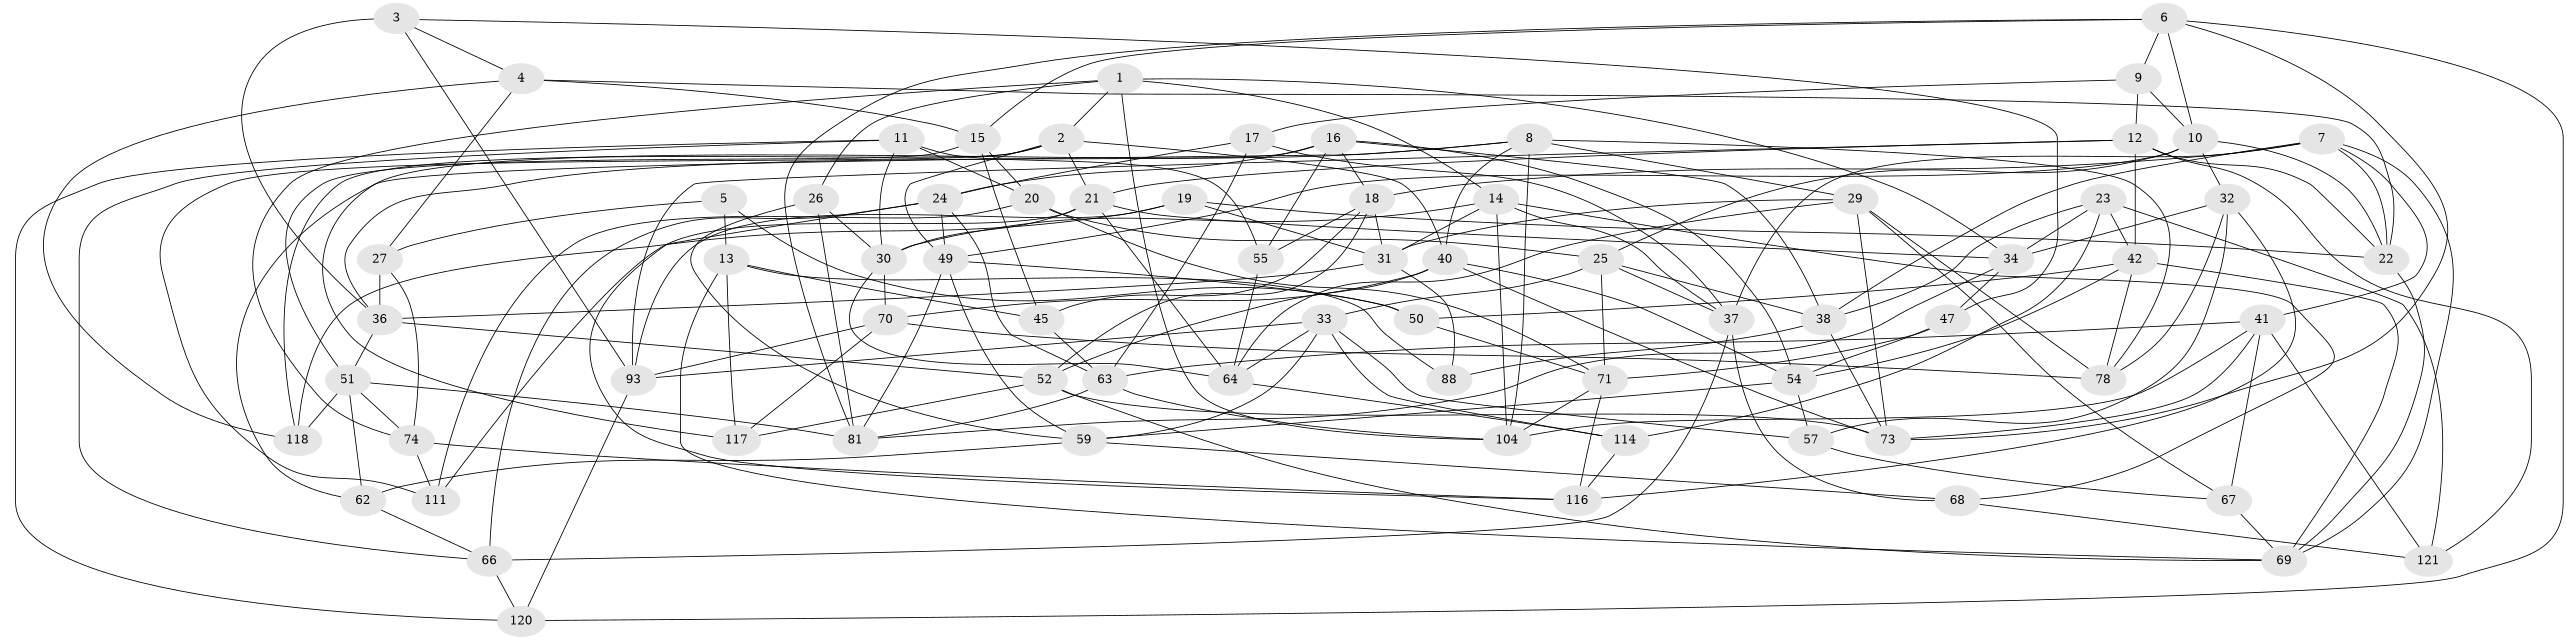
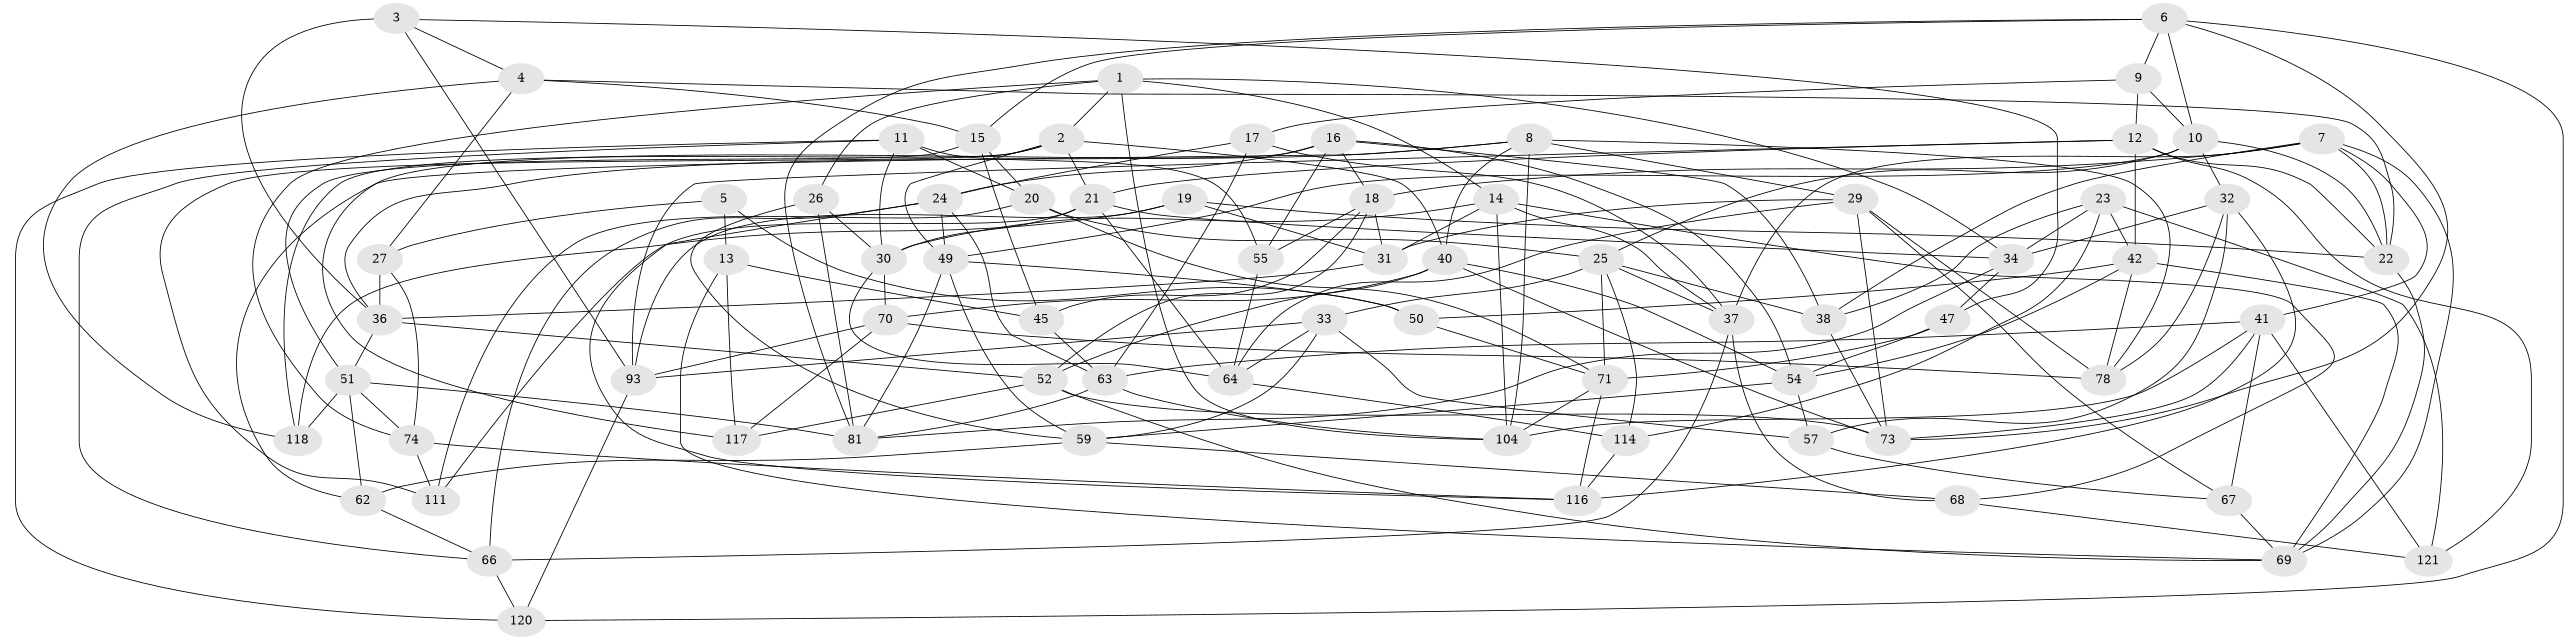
node "88": removed
edge "33" -- "114": now "25" -- "114"
